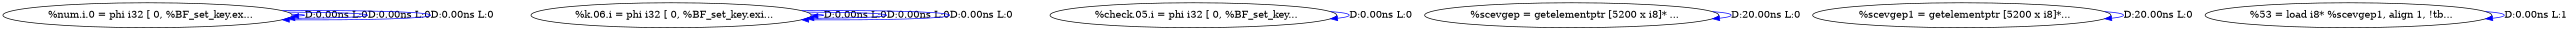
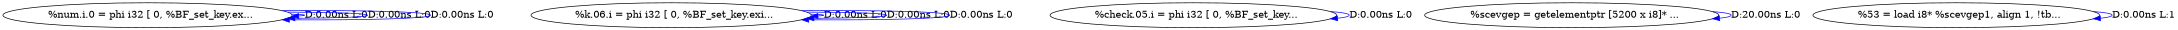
node "%scevgep1 = getelementptr [5200 x i8]*...": removed
